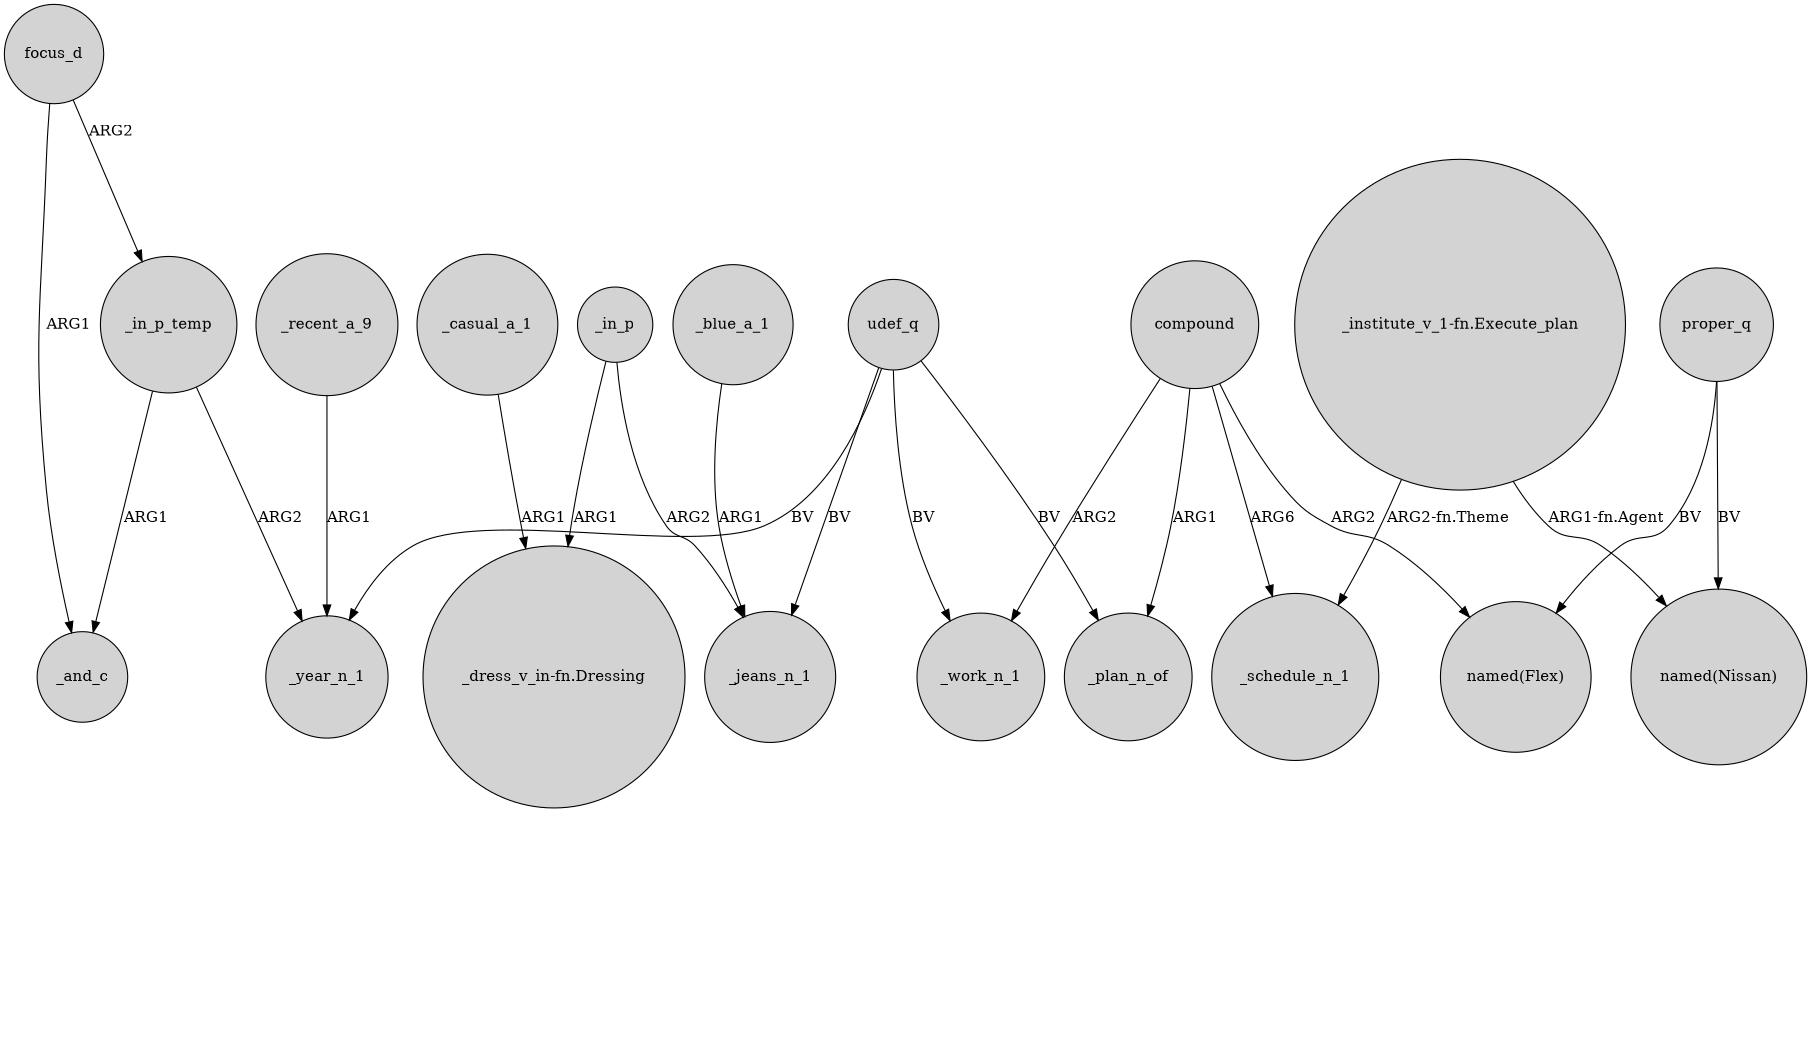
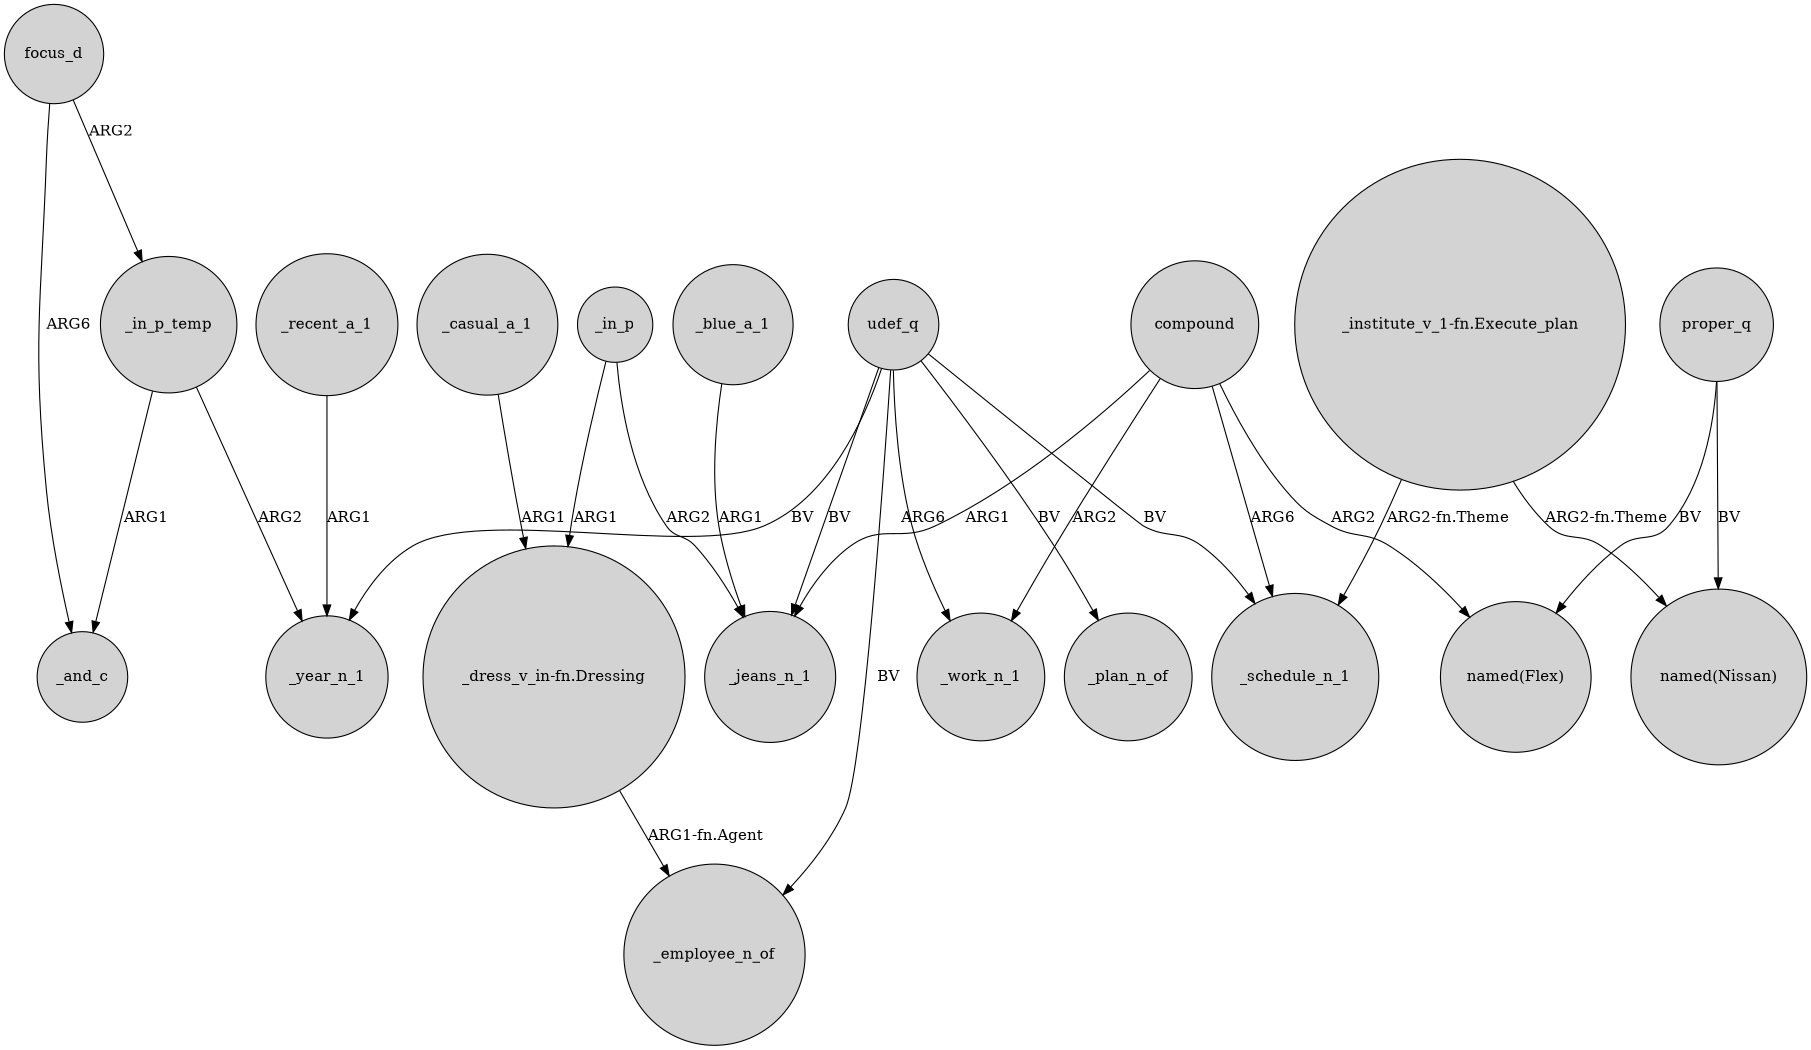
edge "focus_d" -> "_and_c": label "ARG1" -> "ARG6"
node "_recent_a_9": label "_recent_a_9" -> "_recent_a_1"
edge "udef_q" -> "_schedule_n_1": added, label "BV"
edge "compound" -> "_plan_n_of": now "compound" -> "_jeans_n_1"
edge "udef_q" -> "_work_n_1": label "BV" -> "ARG6"
edge "_institute_v_1-fn.Execute_plan" -> "named(Nissan)": label "ARG1-fn.Agent" -> "ARG2-fn.Theme"
node "_employee_n_of": added
